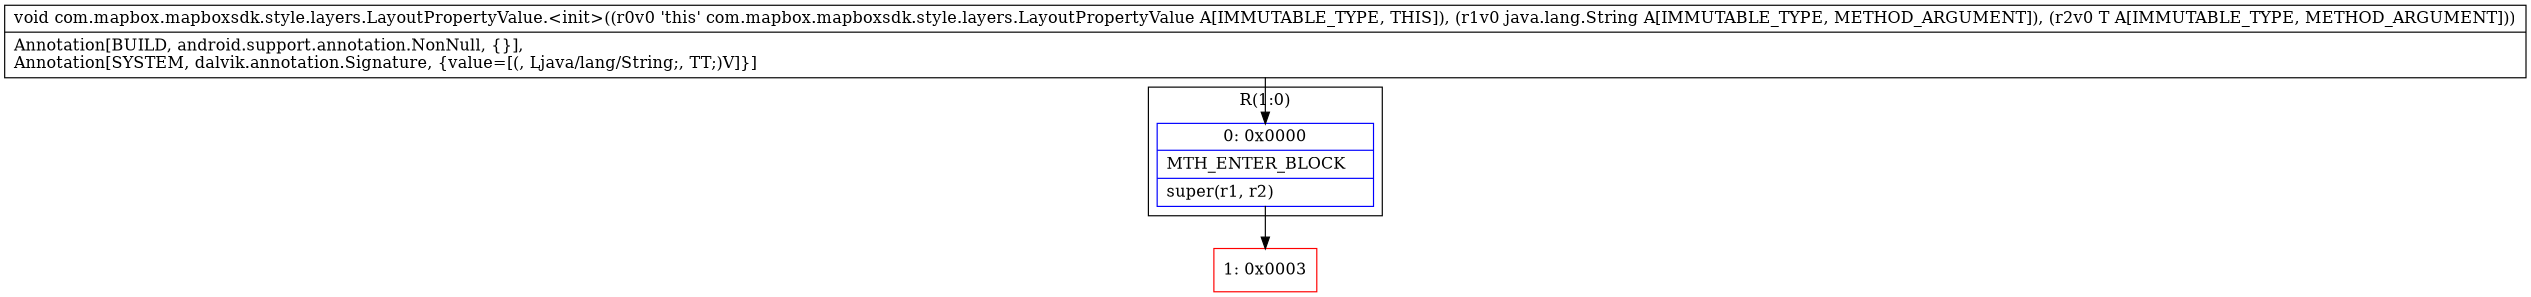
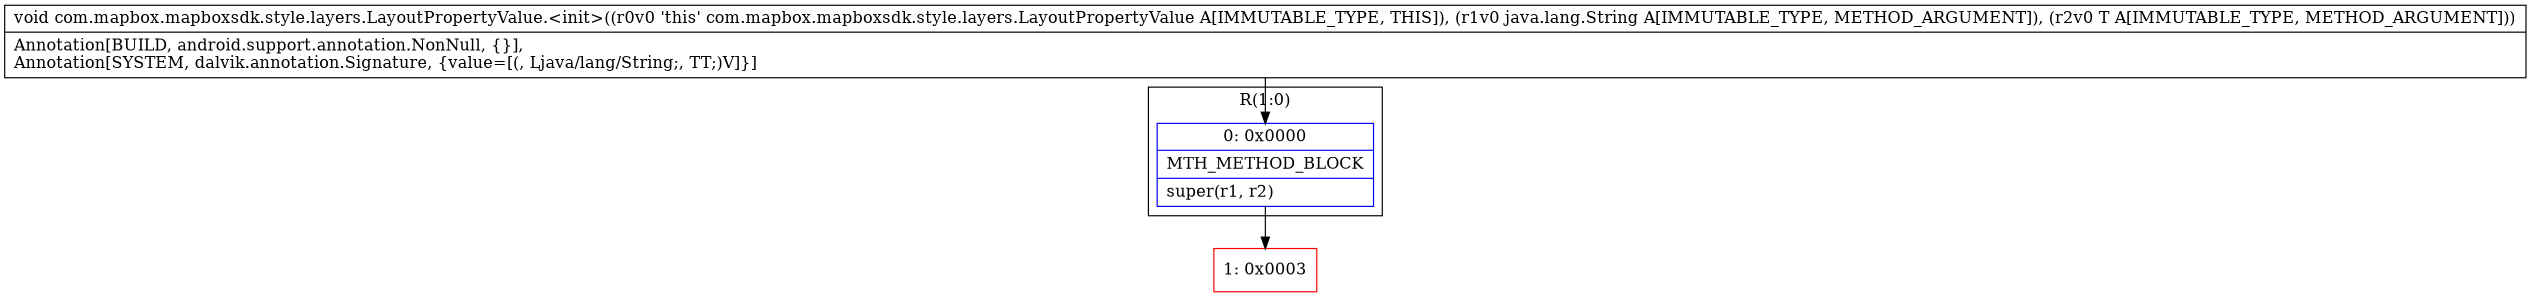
node "0: 0x0000": text "MTH_ENTER_BLOCK" -> "MTH_METHOD_BLOCK"
